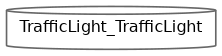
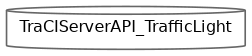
node "TrafficLight_TrafficLight": label "TrafficLight_TrafficLight" -> "TraCIServerAPI_TrafficLight"
